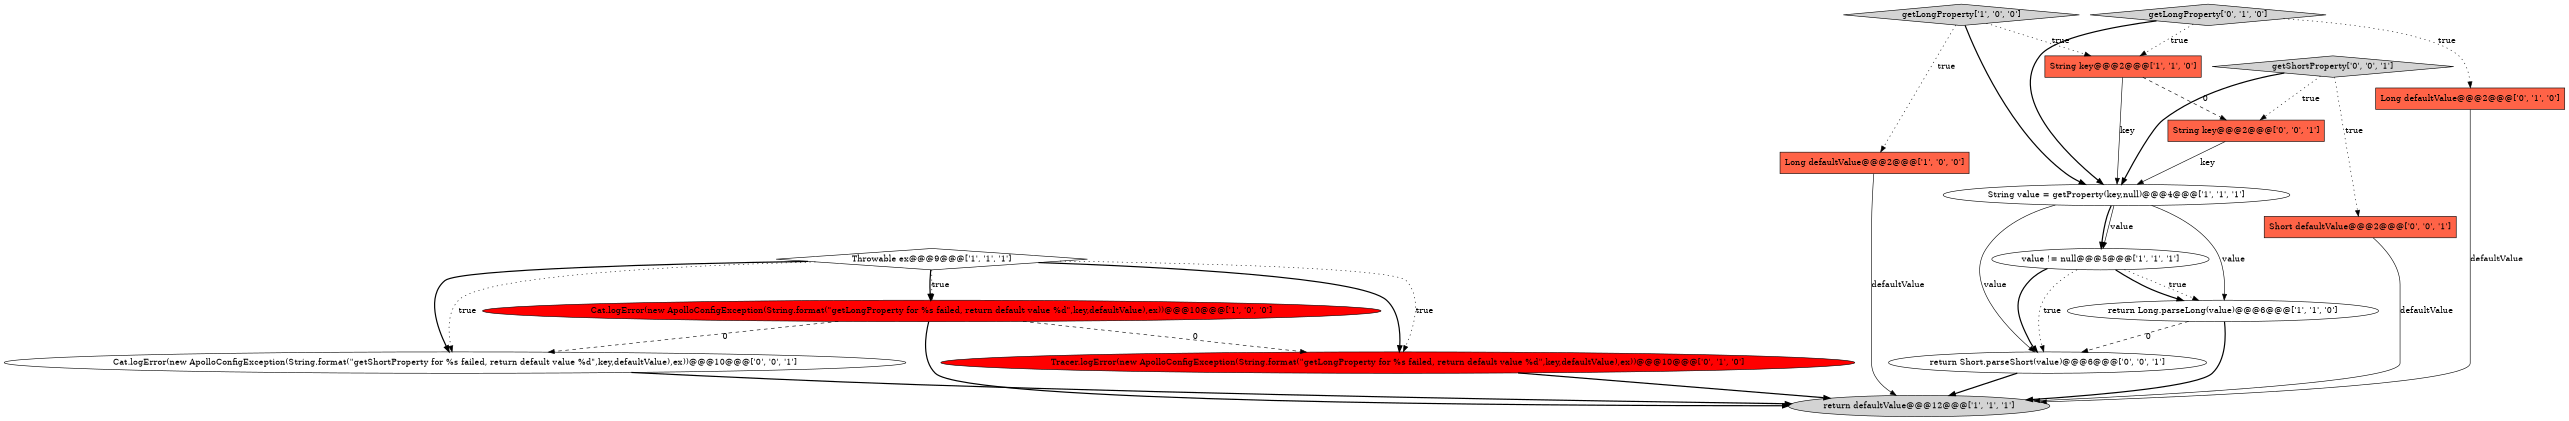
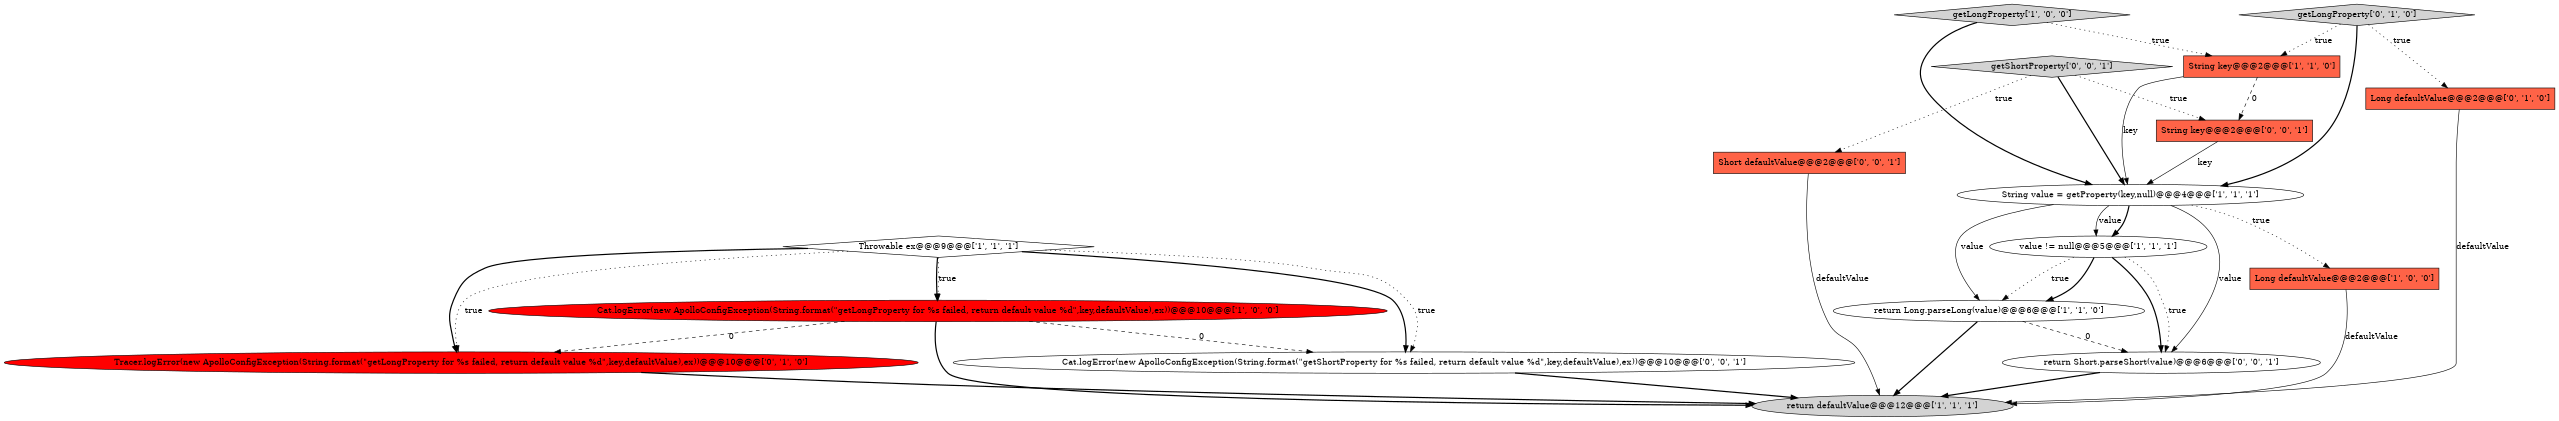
edge "getLongProperty['1', '0', '0']" -> "Long defaultValue@@@2@@@['1', '0', '0']": now "String value = getProperty(key,null)@@@4@@@['1', '1', '1']" -> "Long defaultValue@@@2@@@['1', '0', '0']"
